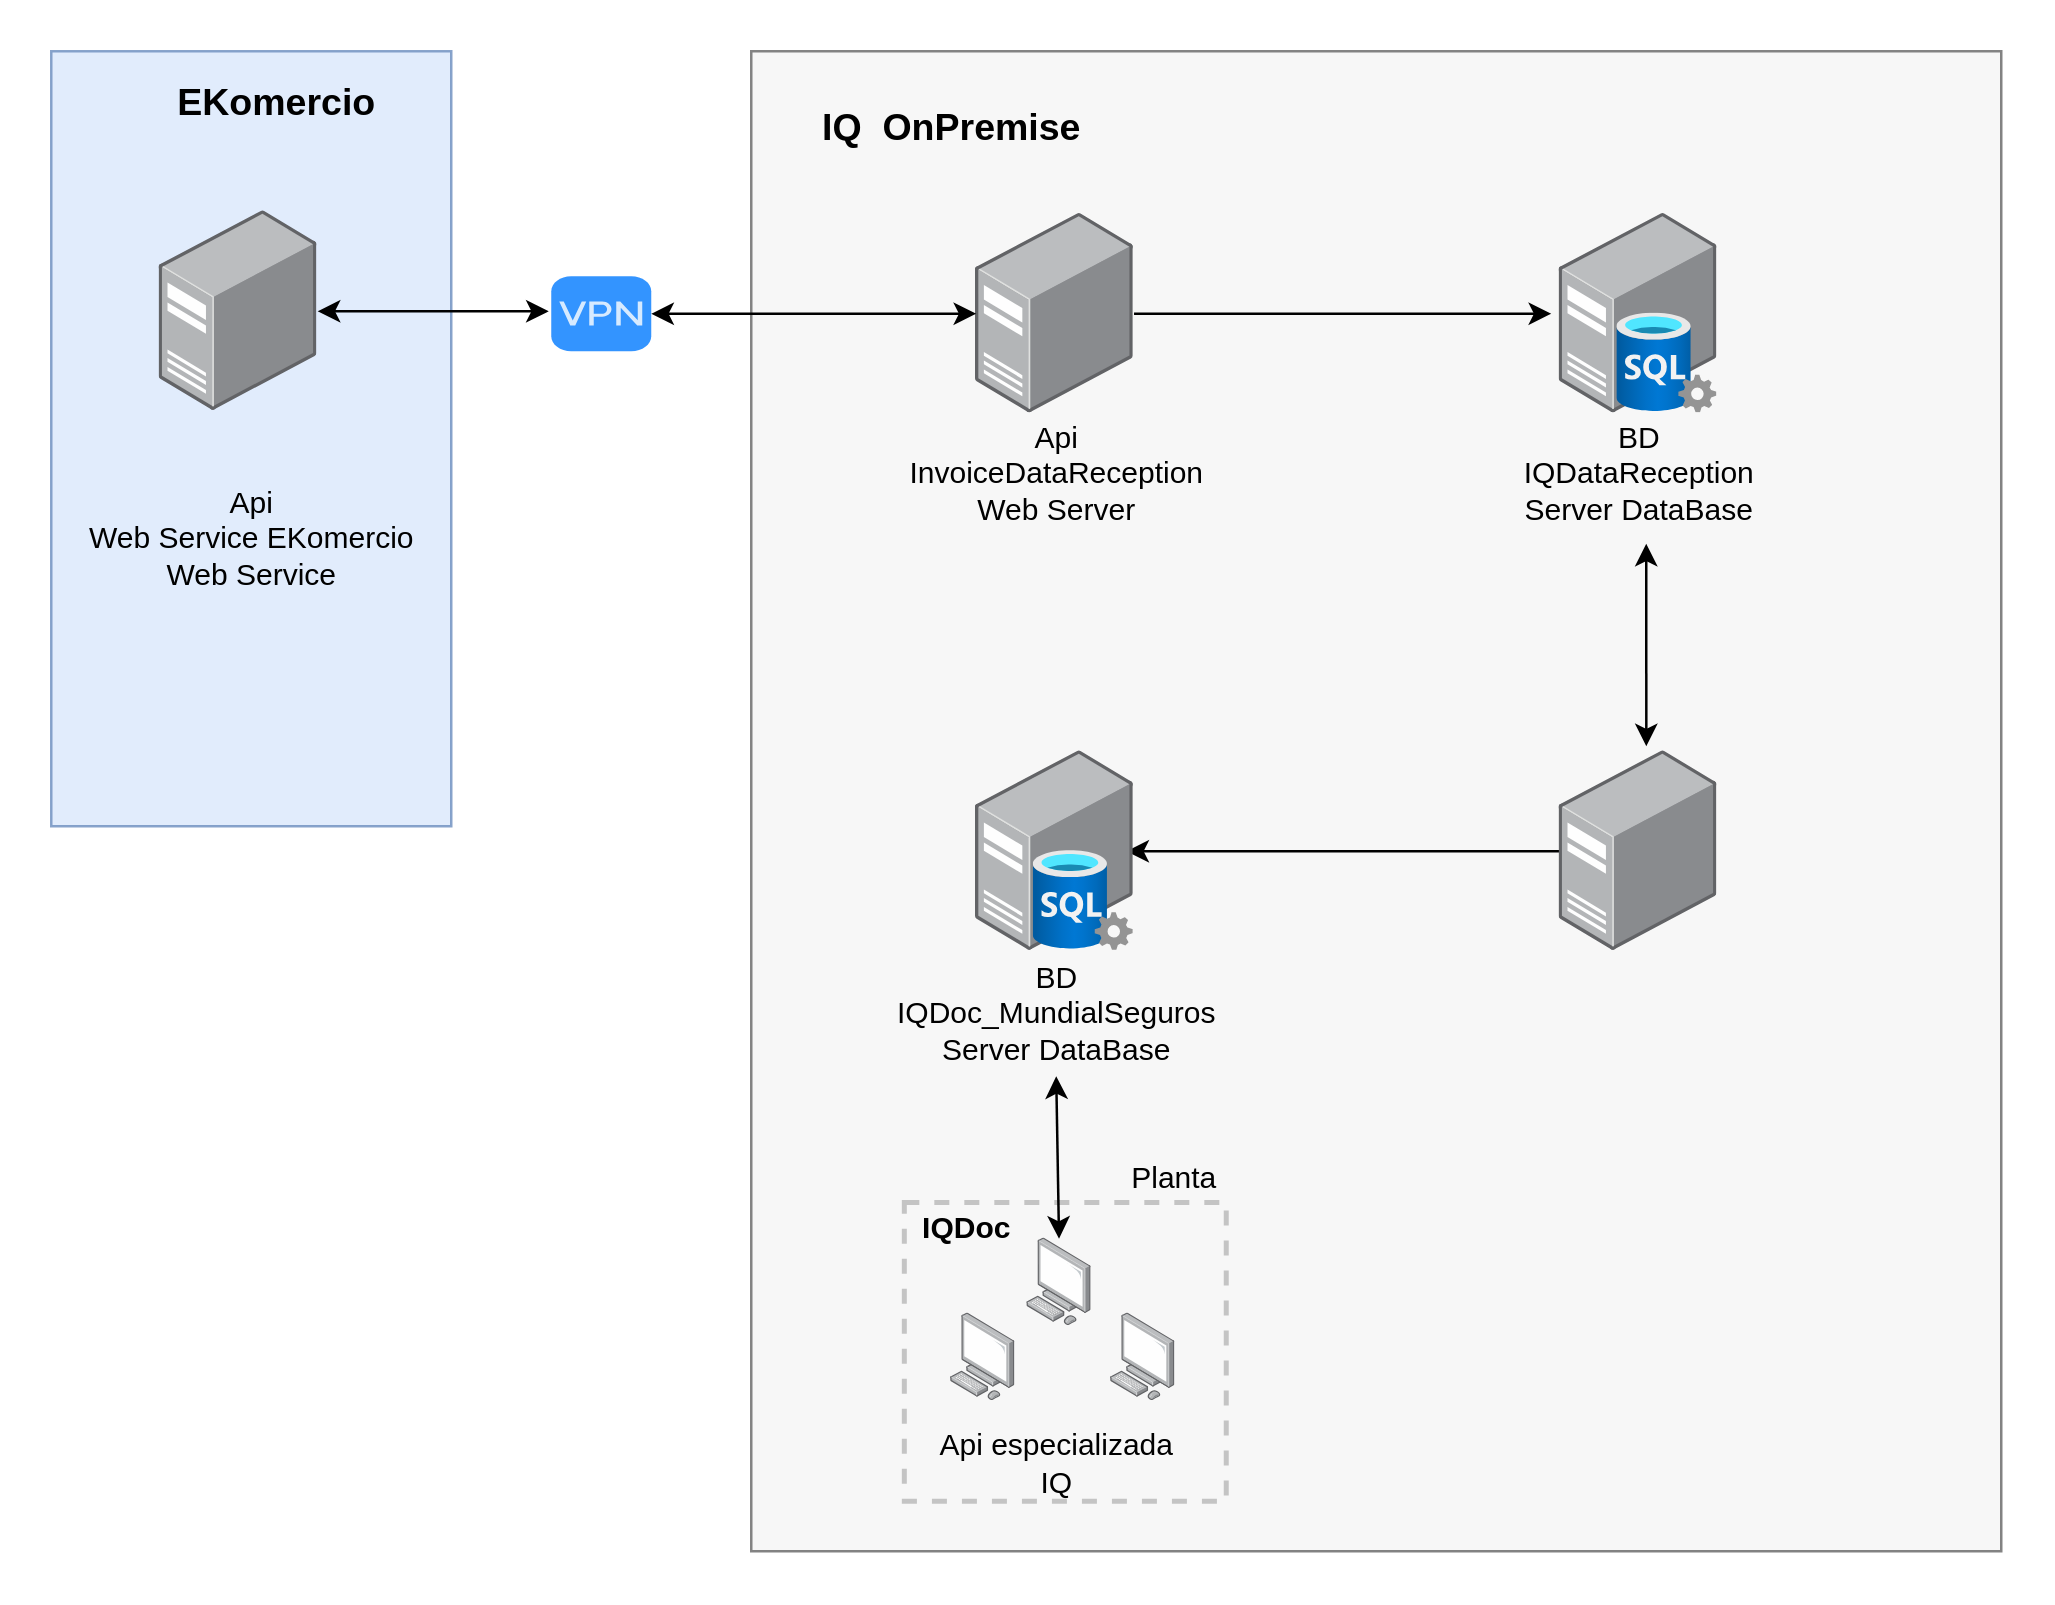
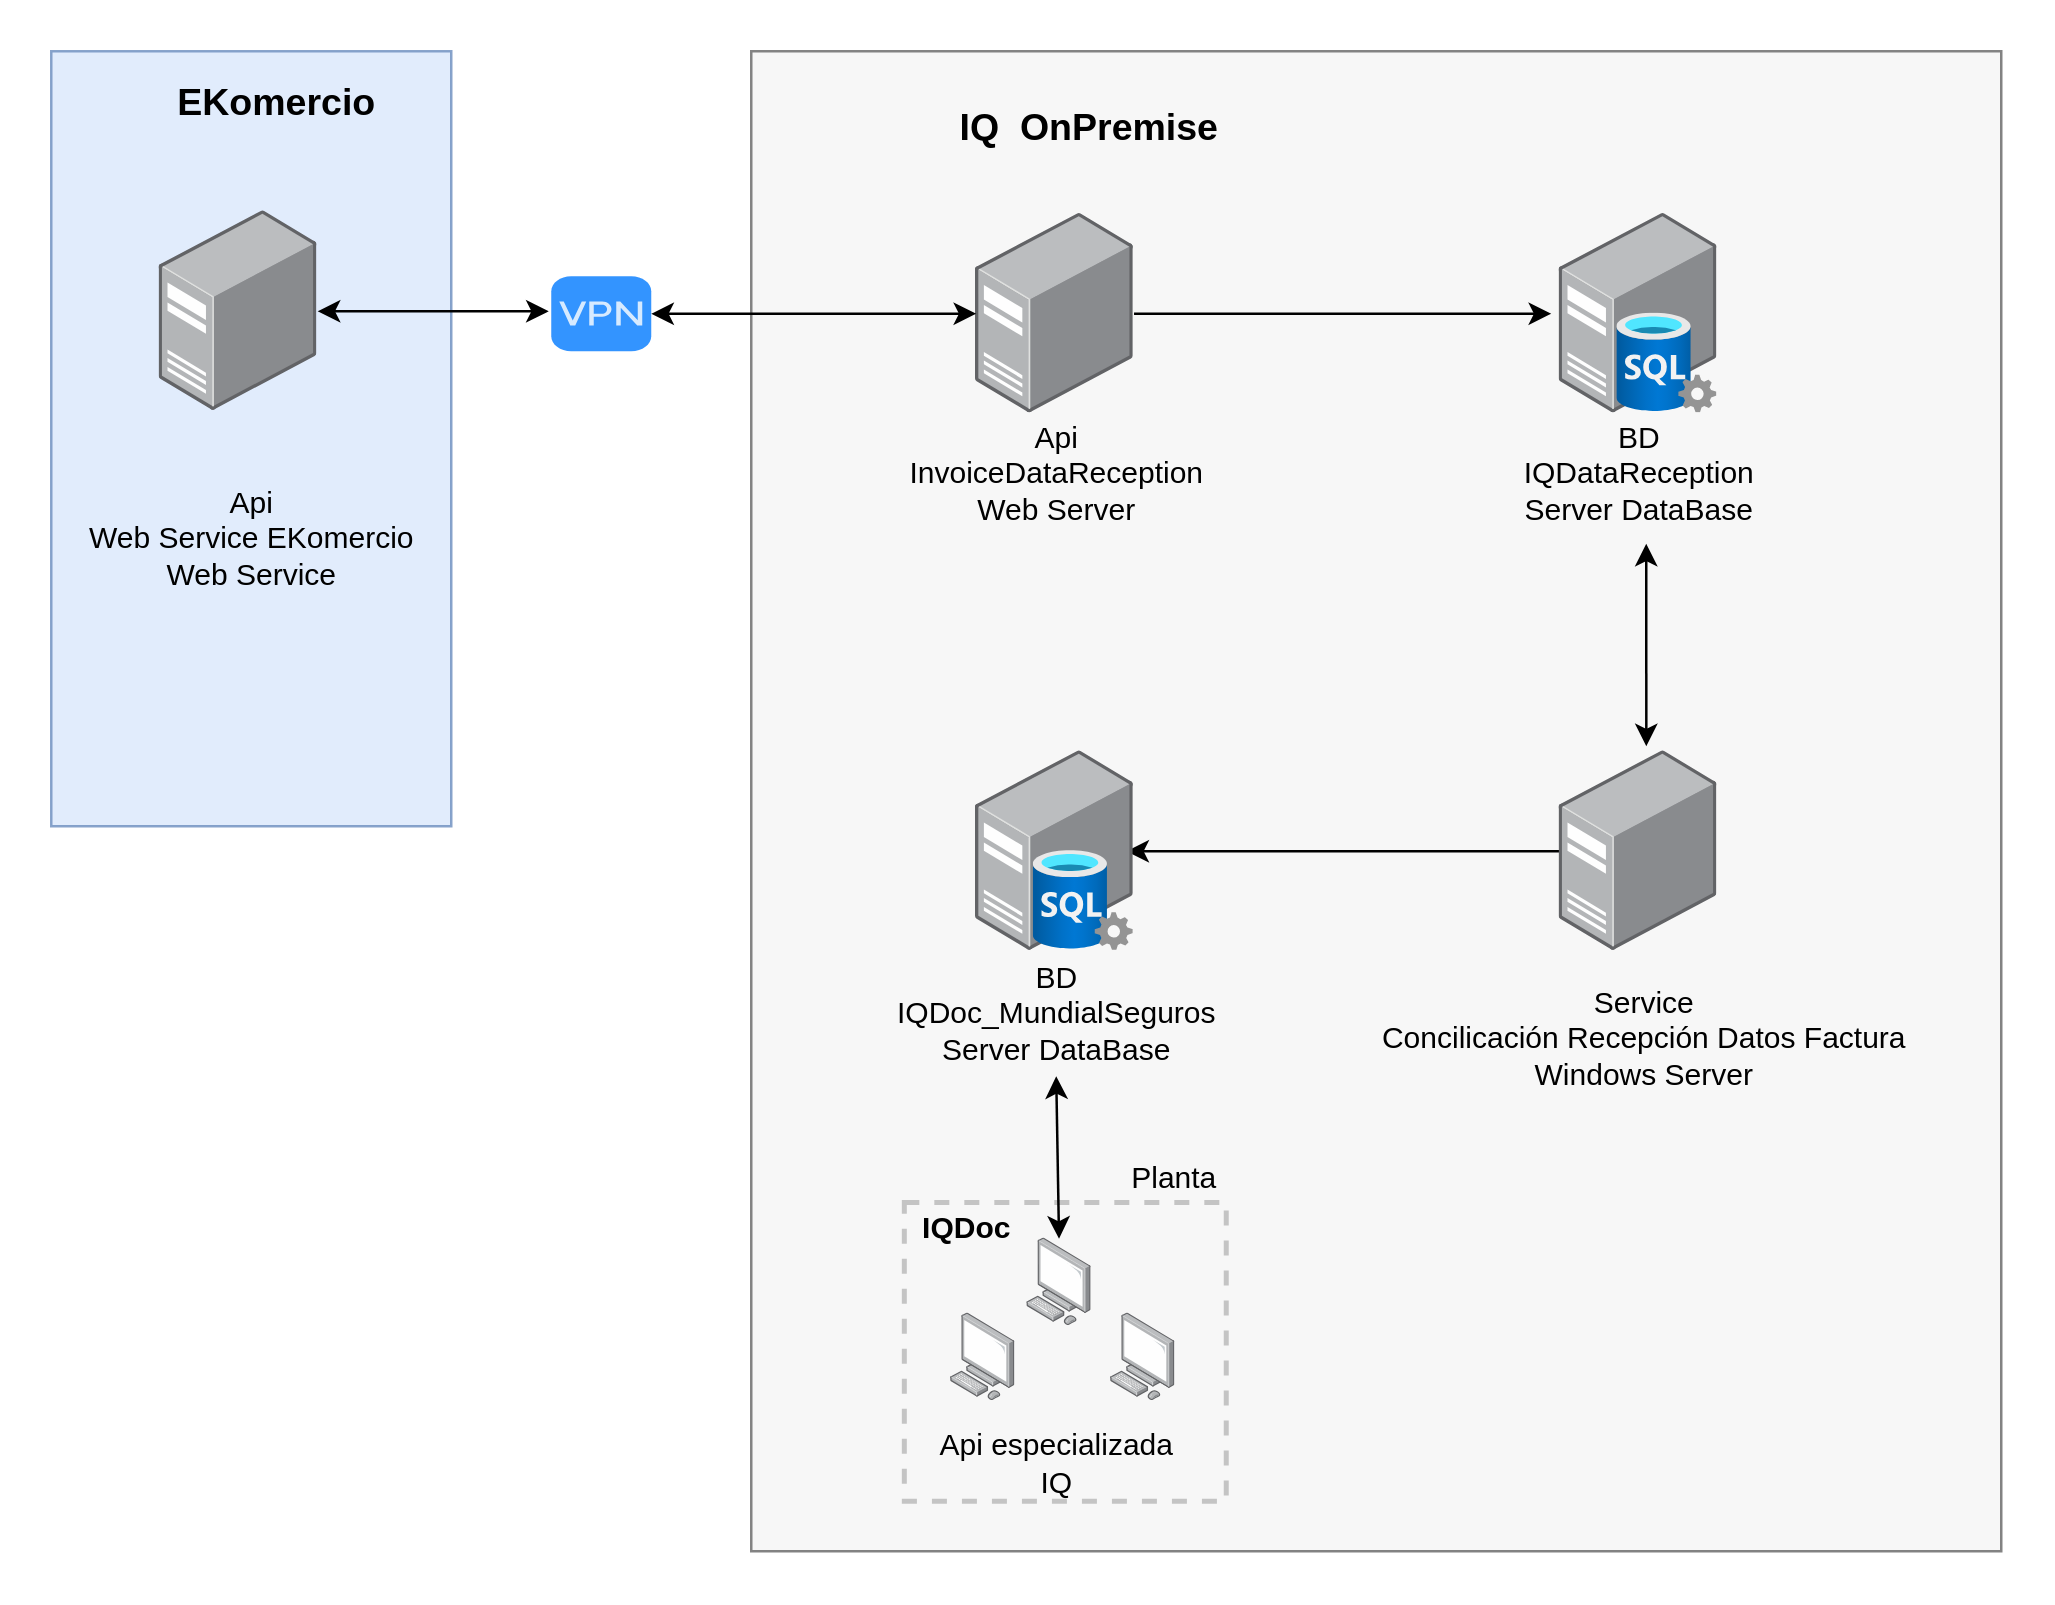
node "IQ OnPremise": moved (951, 126) -> (1089, 126)
node "Service Concilicación Recepción Datos Factura Windows Server": added
